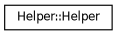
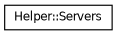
node "Helper::Helper": label "Helper::Helper" -> "Helper::Servers"
